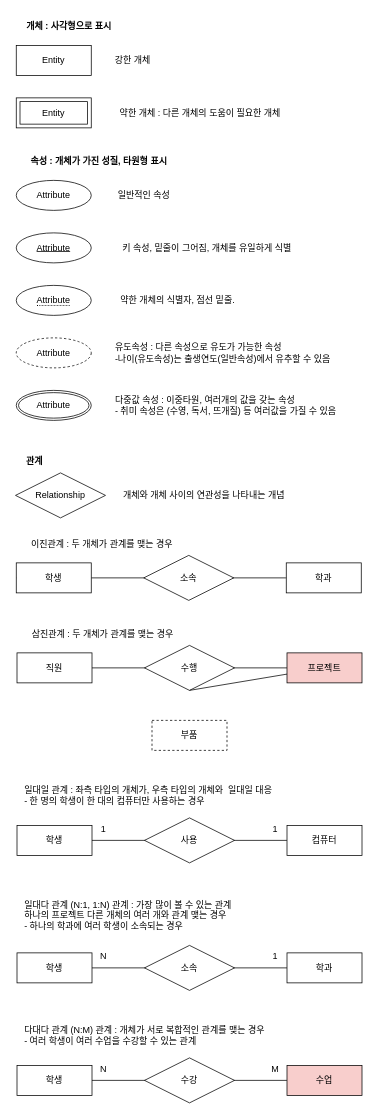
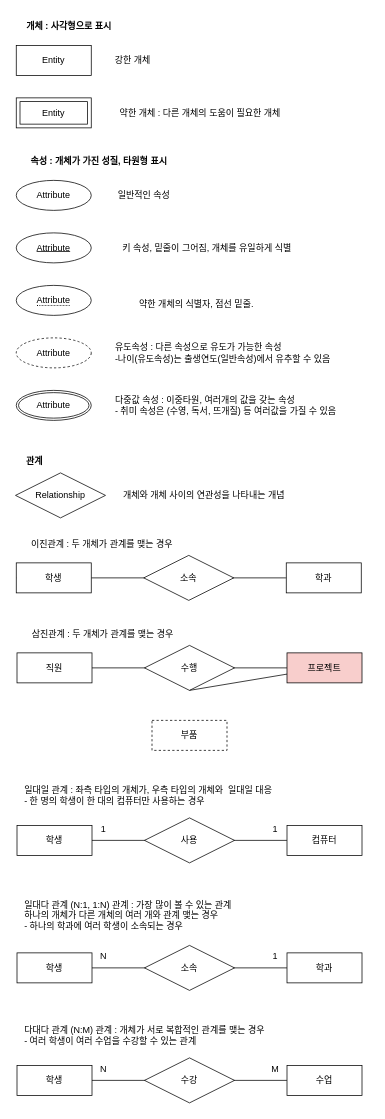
node "약한 개체의 식별자, 점선 밑줄.": moved (177, 300) -> (196, 304)
node "일대다 관계 (N:1, 1:N) 관계 : 가장 많이 볼 수 있는 관계 하나의 프로젝트 다른 개체의 여러 개와 관계 맺는 경우 - 하나의 학과에 여러 학생이 소속되는 경우": label "일대다 관계 (N:1, 1:N) 관계 : 가장 많이 볼 수 있는 관계 하나의 프로젝트 다른 개체의 여러 개와 관계 맺는 경우 - 하나의 학과에 여러 학생이 소속되는 경우" -> "일대다 관계 (N:1, 1:N) 관계 : 가장 많이 볼 수 있는 관계 하나의 개체가 다른 개체의 여러 개와 관계 맺는 경우 - 하나의 학과에 여러 학생이 소속되는 경우"
node "수업": fillcolor #f8cecc -> #ffffff
